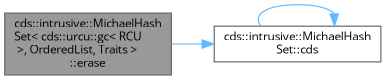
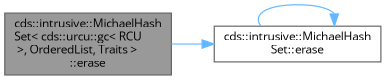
node "cds::intrusive::MichaelHash Set::cds": label "cds::intrusive::MichaelHash Set::cds" -> "cds::intrusive::MichaelHash Set::erase"
